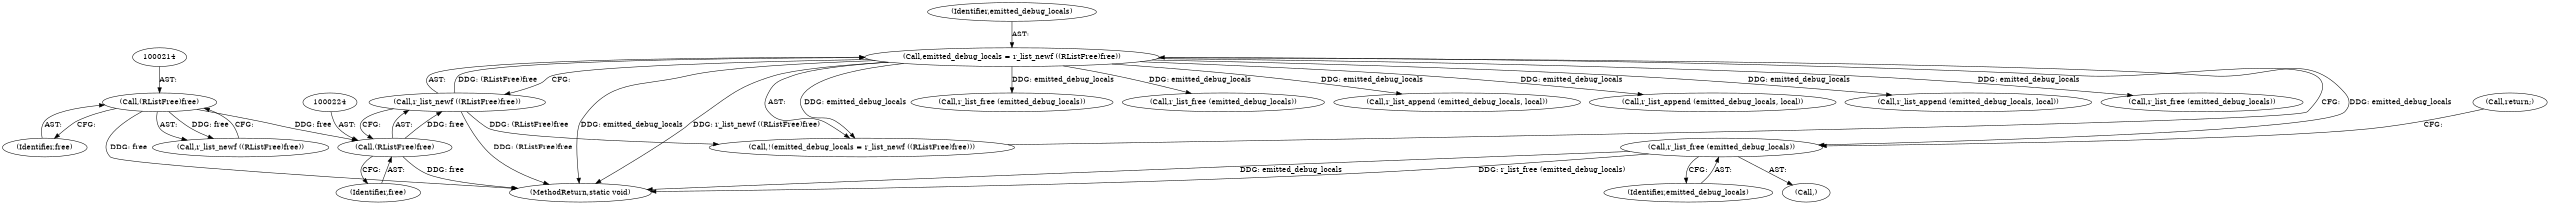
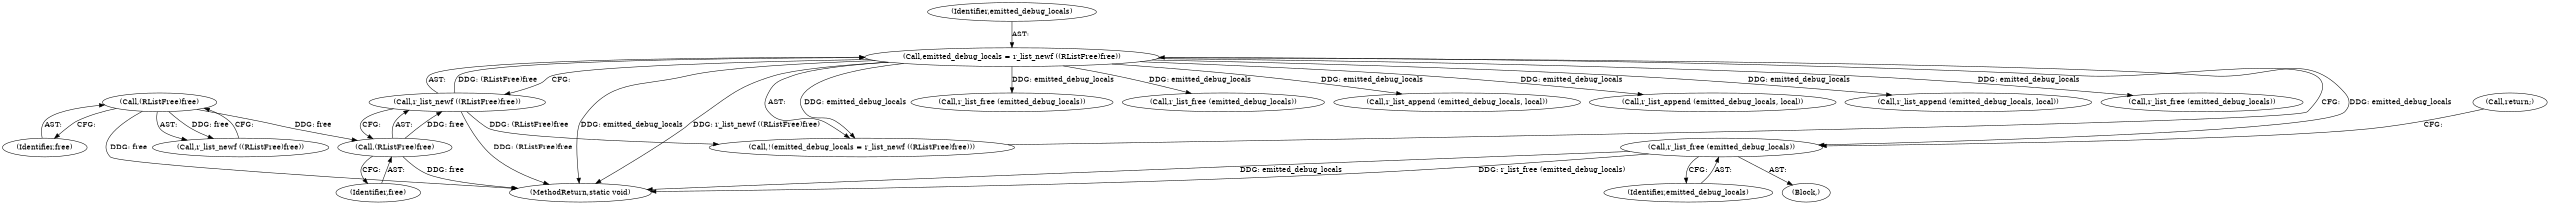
node "1000214": removed
node "1000224": removed
node "(Call,)": label "(Call,)" -> "(Block,)"
